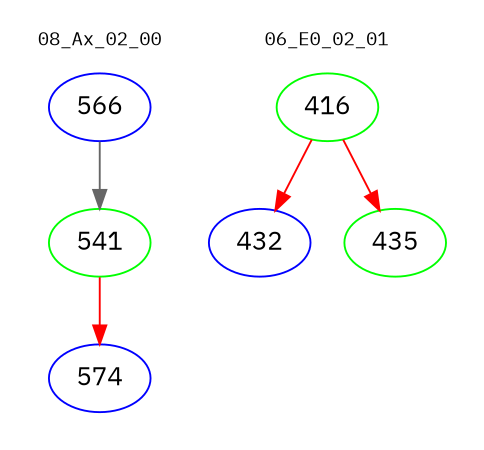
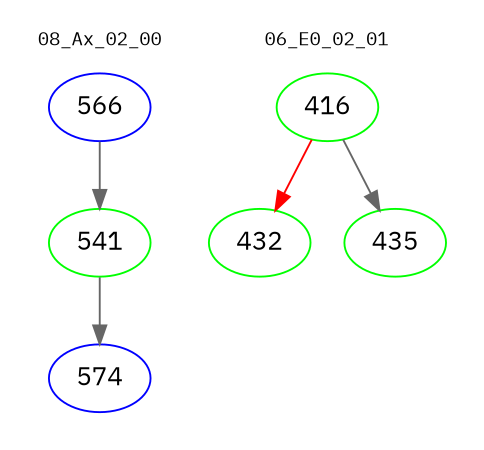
edge "416" -> "435": color red -> gray40
node "432": color blue -> green
edge "541" -> "574": color red -> gray40
